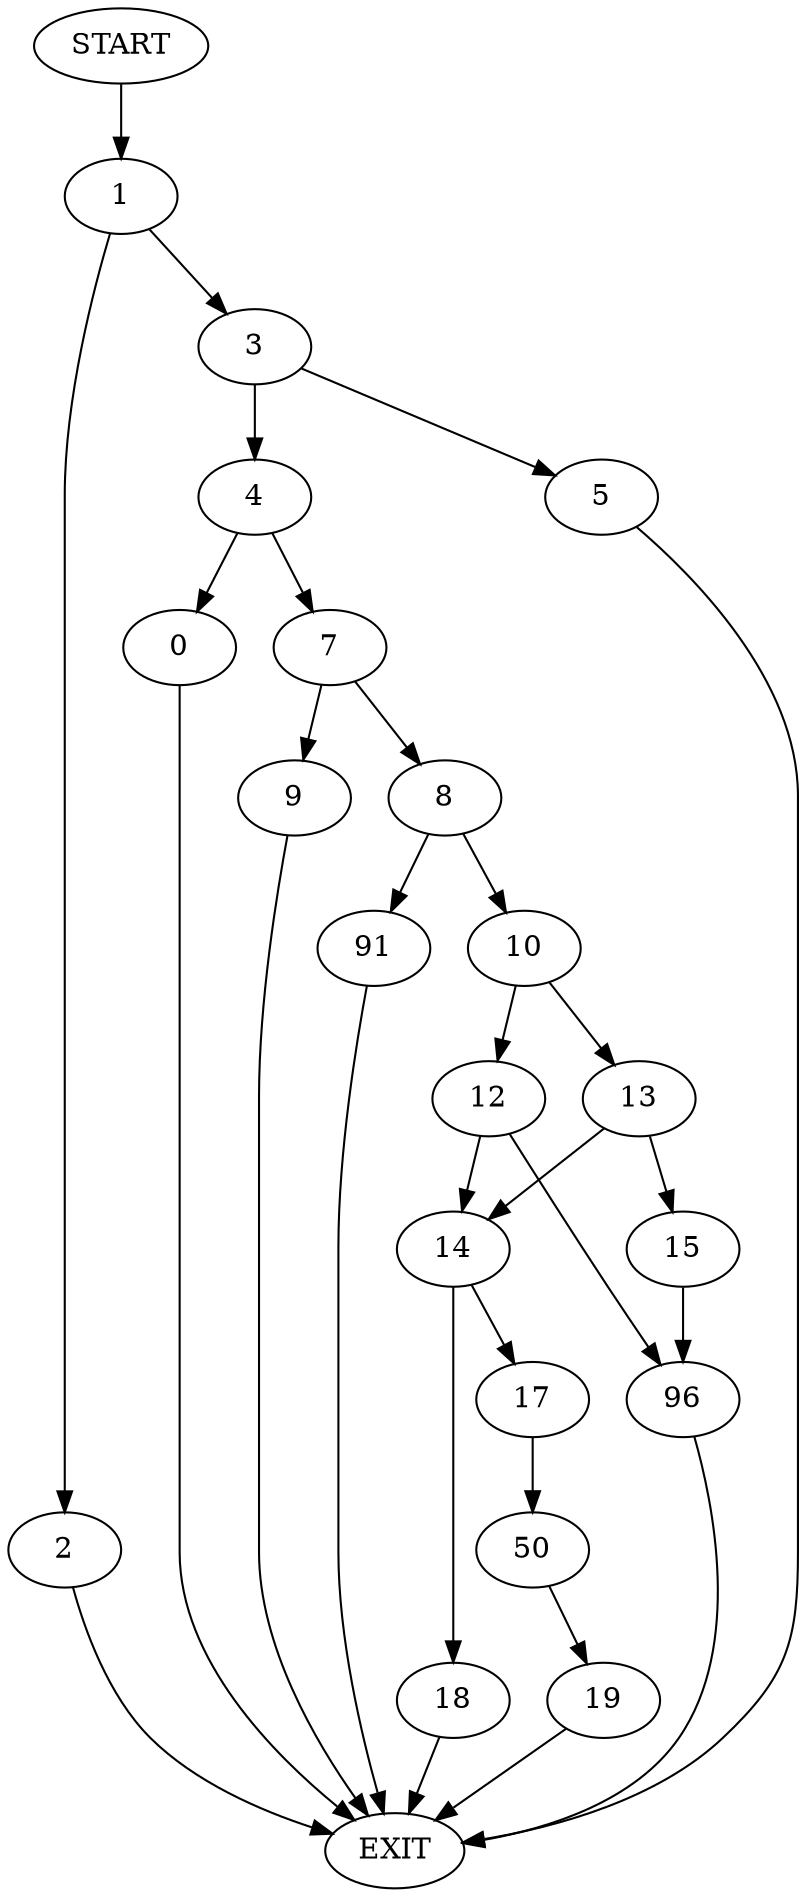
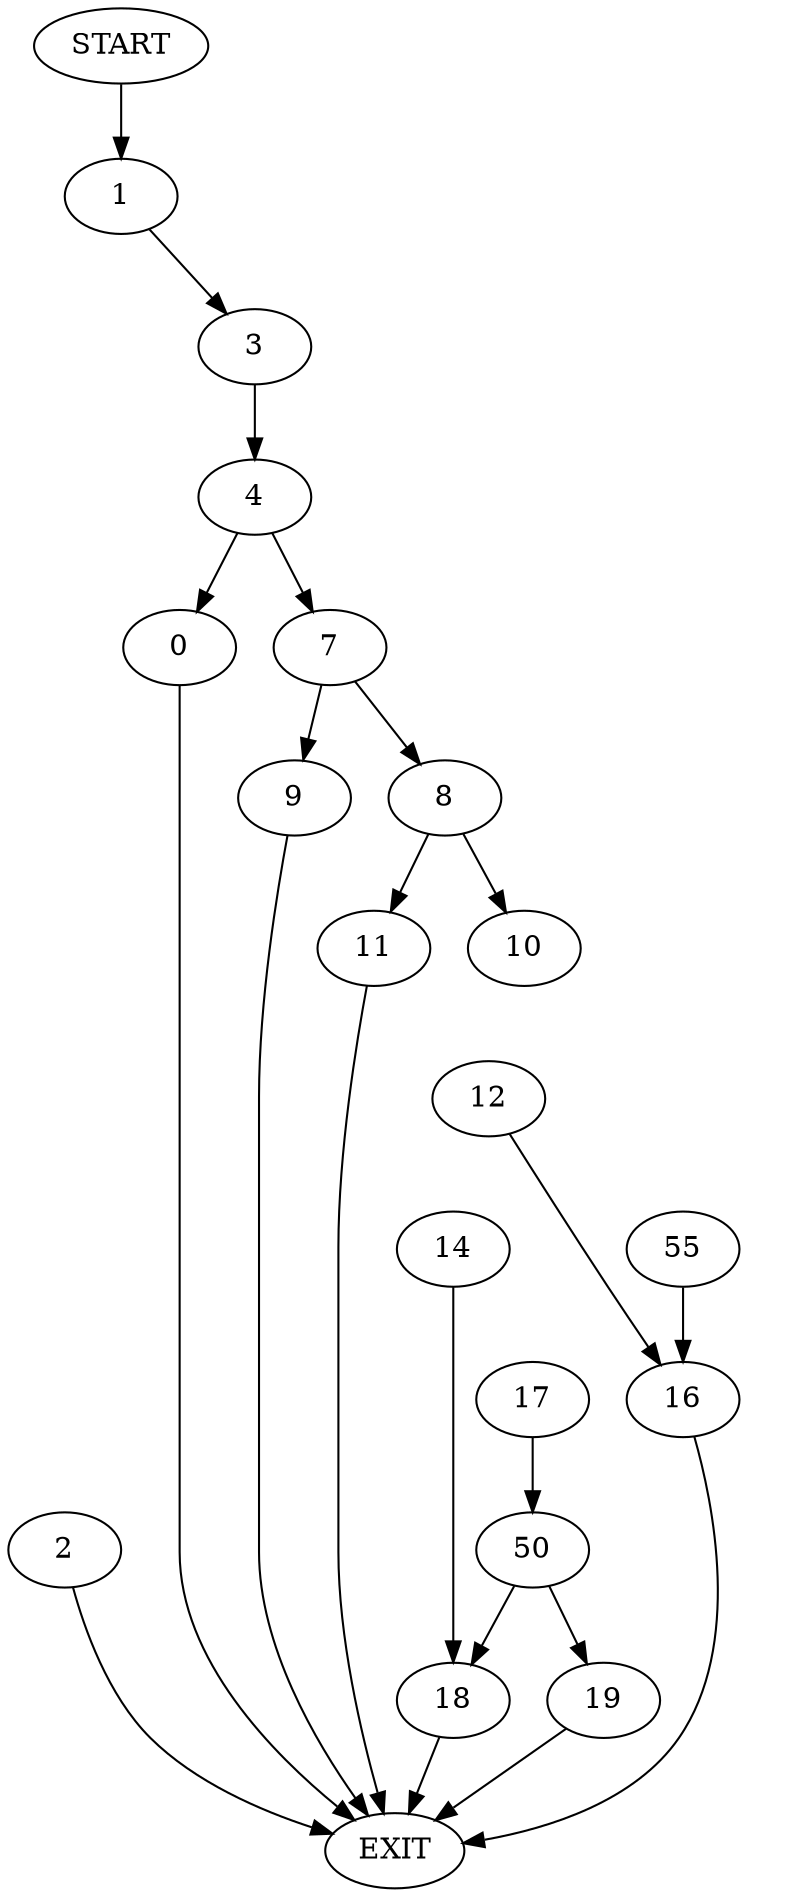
node "5": removed
edge "1" -> "2": removed
node "91": label "91" -> "11"
edge "10" -> "12": removed
node "13": removed
edge "12" -> "14": removed
node "15": label "15" -> "55"
edge "14" -> "17": removed
node "96": label "96" -> "16"
edge "50" -> "18": added
